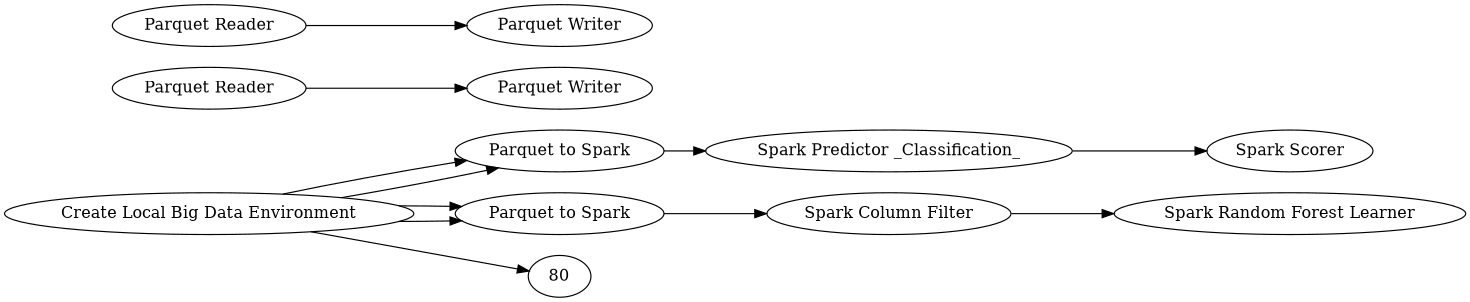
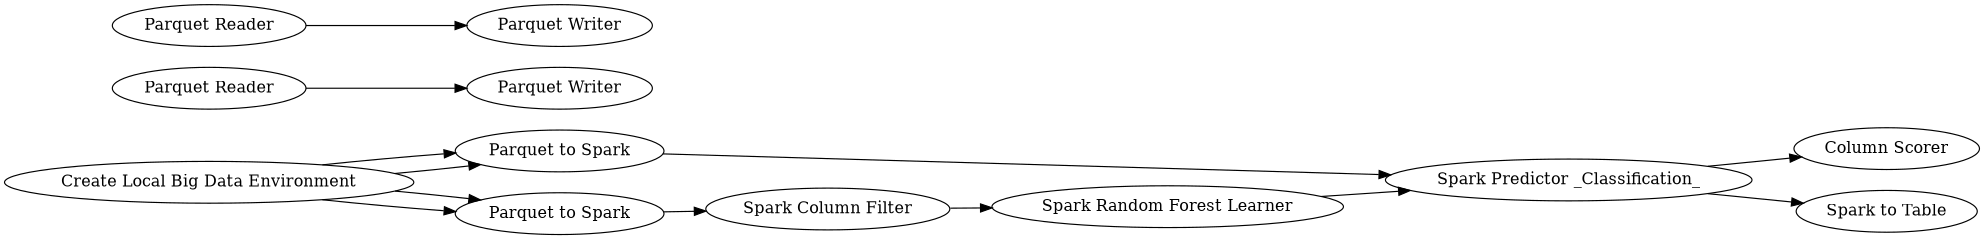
node "Spark Scorer": label "Spark Scorer" -> "Column Scorer"
edge "Spark Random Forest Learner" -> "Spark Predictor _Classification_": added
node "Spark to Table": added
node "80": removed
